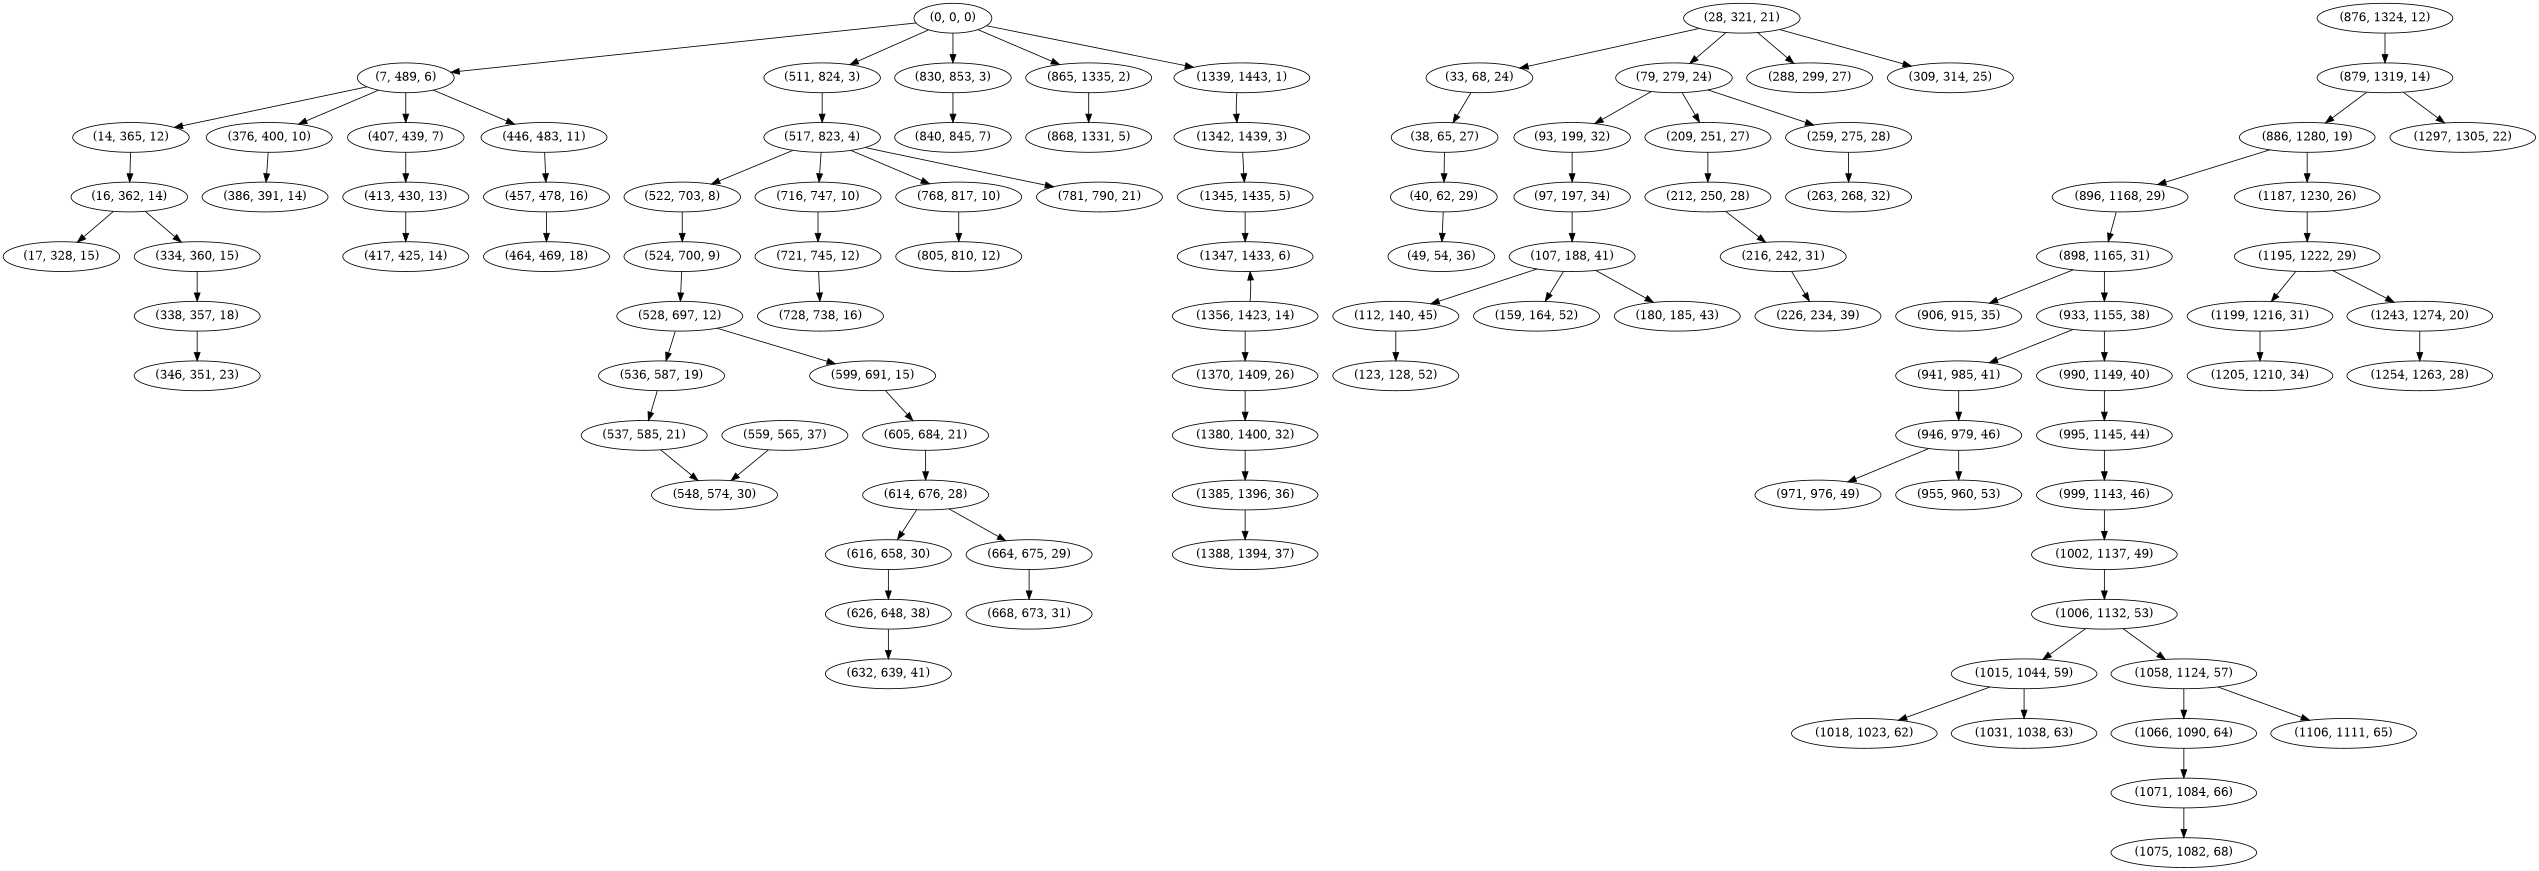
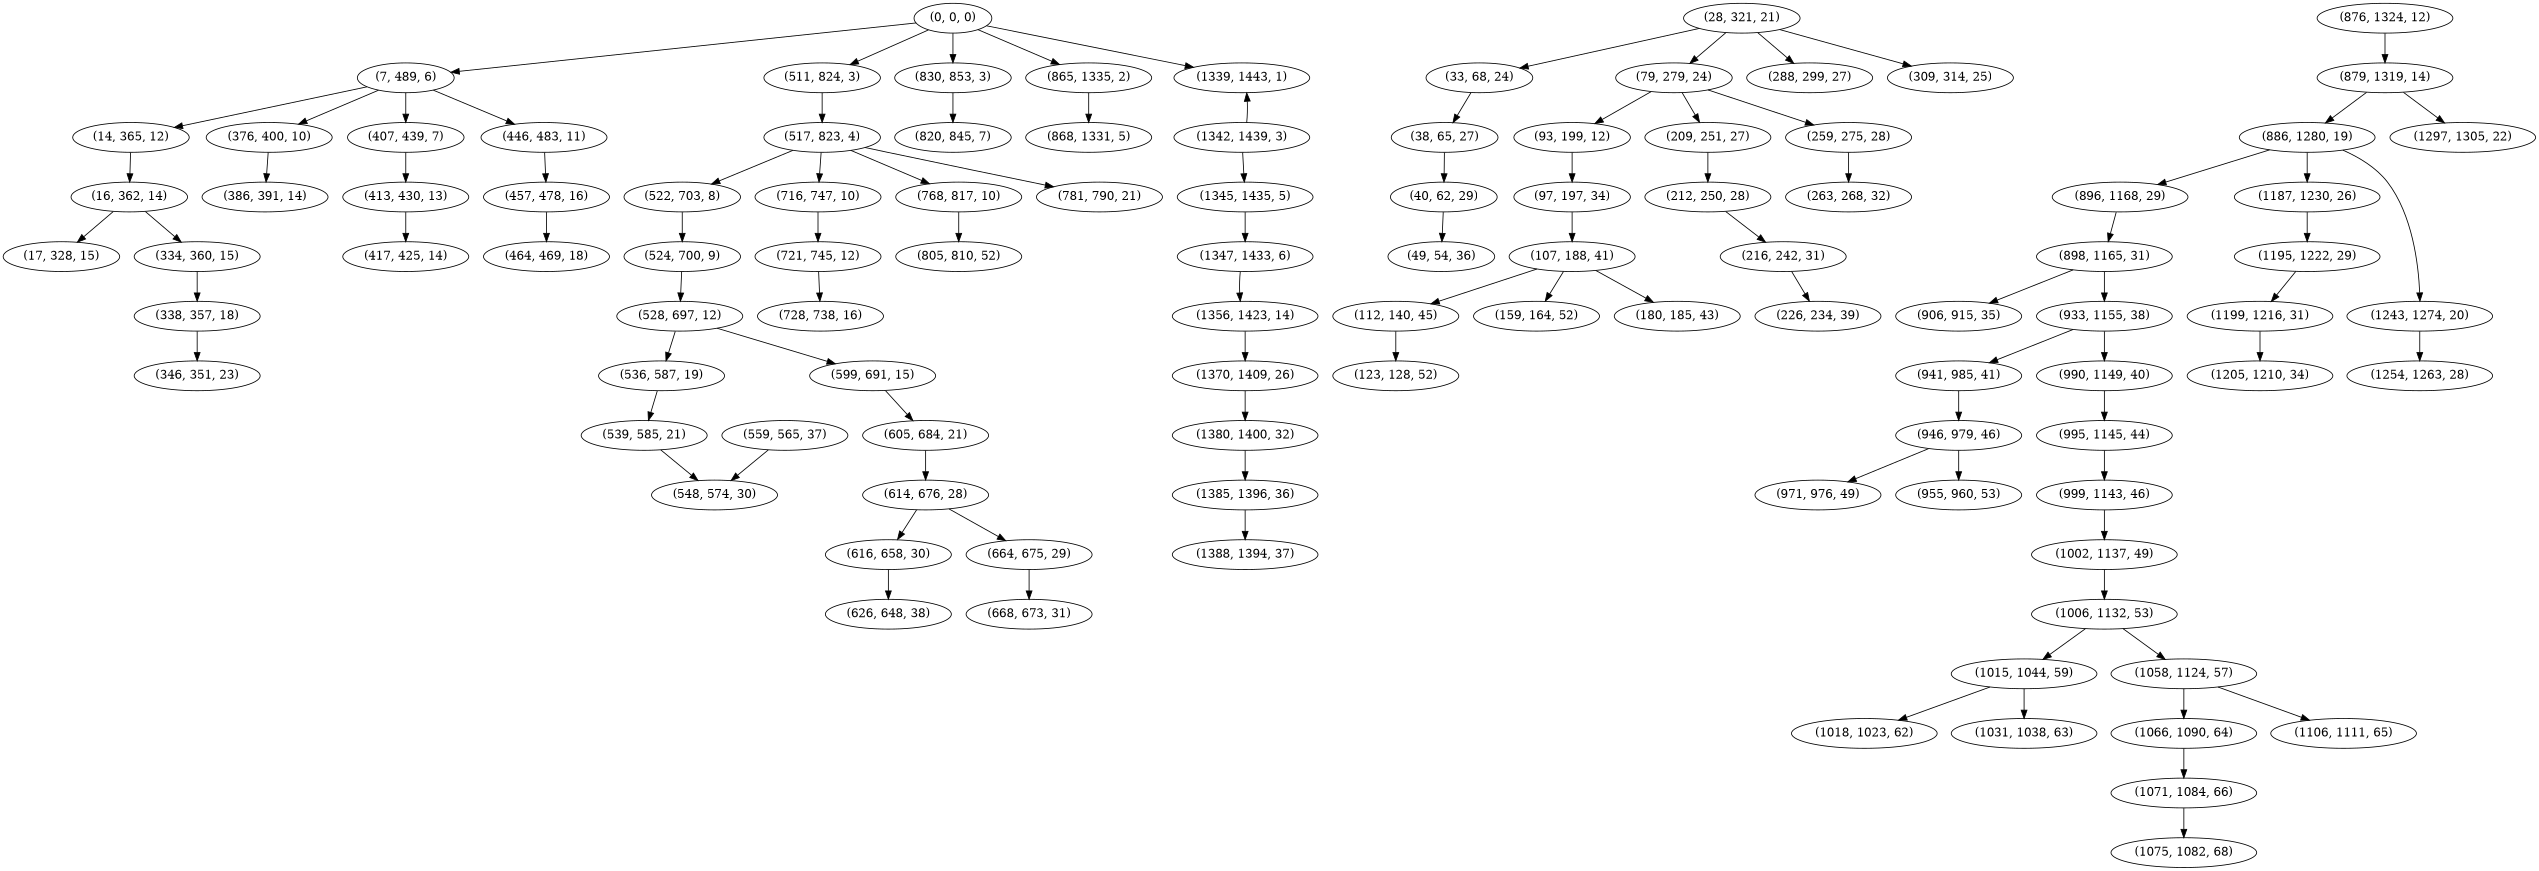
edge "(1339, 1443, 1)" -> "(1342, 1439, 3)": reversed
node "(840, 845, 7)": label "(840, 845, 7)" -> "(820, 845, 7)"
node "(93, 199, 32)": label "(93, 199, 32)" -> "(93, 199, 12)"
node "(805, 810, 12)": label "(805, 810, 12)" -> "(805, 810, 52)"
edge "(1195, 1222, 29)" -> "(1243, 1274, 20)": now "(886, 1280, 19)" -> "(1243, 1274, 20)"
edge "(1356, 1423, 14)" -> "(1347, 1433, 6)": reversed
node "(537, 585, 21)": label "(537, 585, 21)" -> "(539, 585, 21)"
node "(632, 639, 41)": removed
